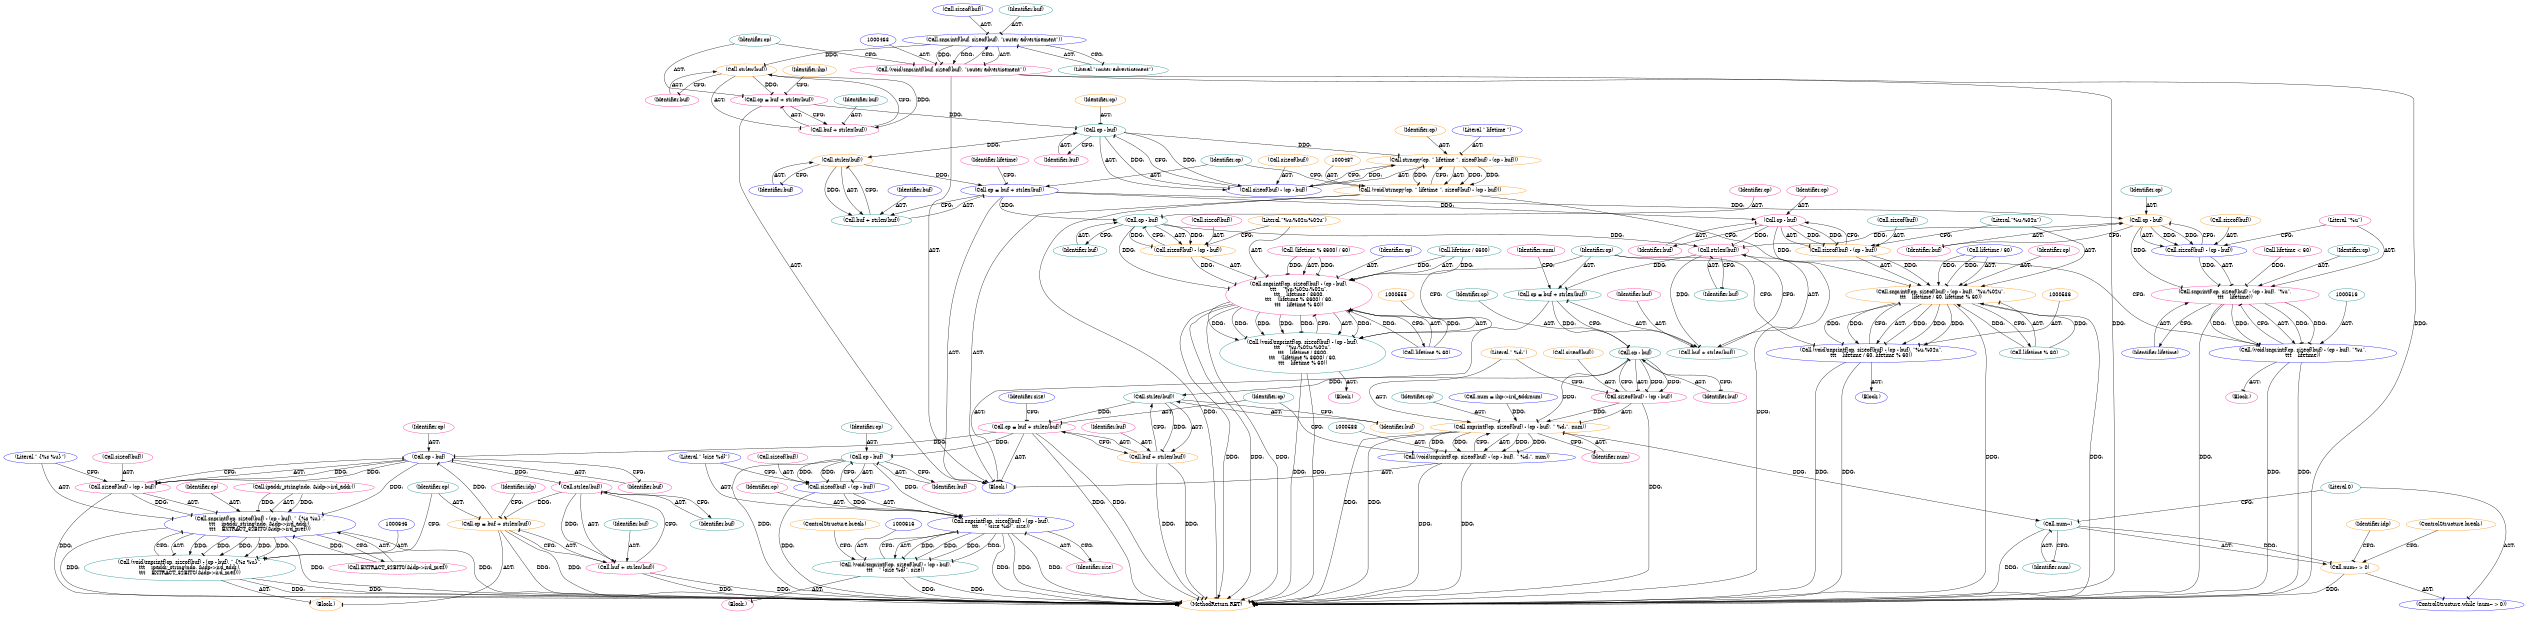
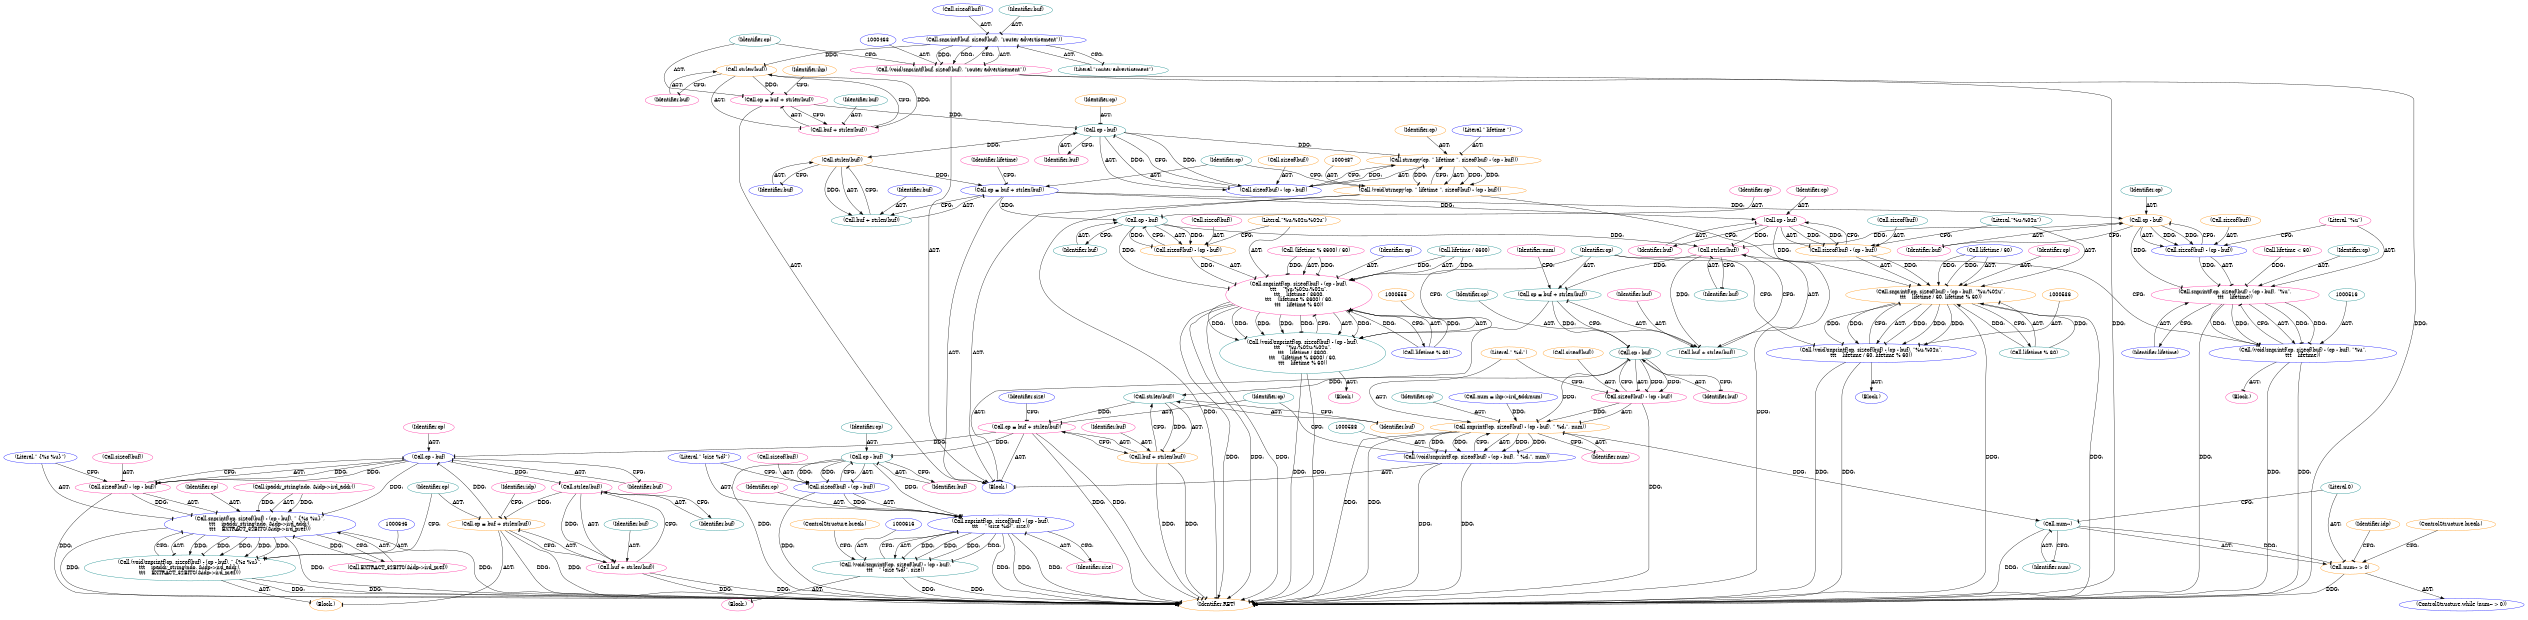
edge "(Literal,0)" -> "(ControlStructure,while (num-- > 0))": now "(Literal,0)" -> "(Call,num-- > 0)"
edge "(Call,num-- > 0)" -> "(ControlStructure,while (num-- > 0))": arrowhead tee -> normal
node "(MethodReturn,RET)": label "(MethodReturn,RET)" -> "(Identifier,RET)"
